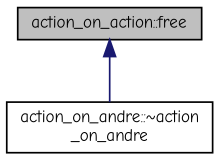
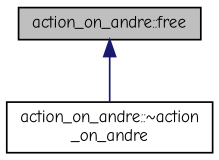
node "action_on_action::free": label "action_on_action::free" -> "action_on_andre::free"
